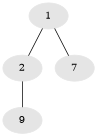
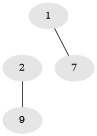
edge "1" -- "2": removed
